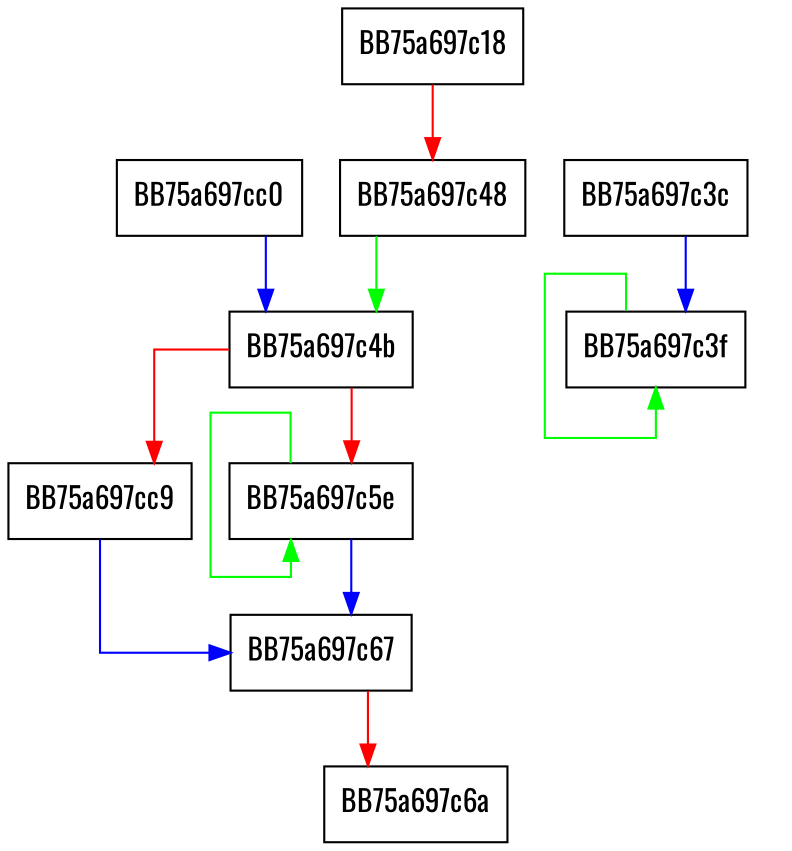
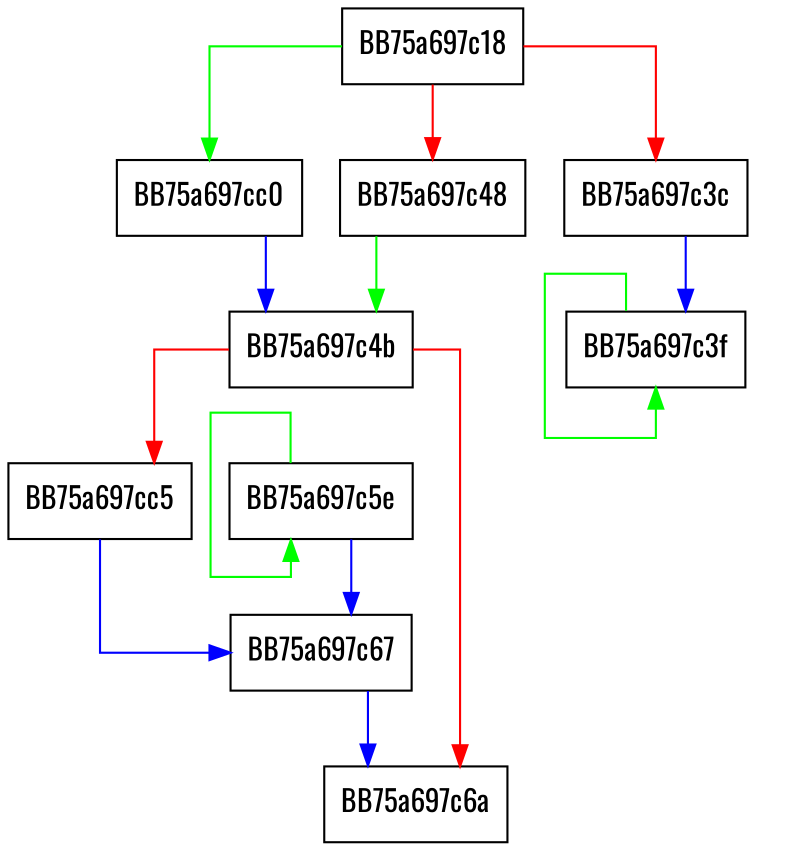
edge "BB75a697c18" -> "BB75a697cc0": added
edge "BB75a697c18" -> "BB75a697c3c": added
edge "BB75a697c4b" -> "BB75a697c5e": now "BB75a697c4b" -> "BB75a697c6a"
node "BB75a697cc9": label "BB75a697cc9" -> "BB75a697cc5"
edge "BB75a697c67" -> "BB75a697c6a": color red -> blue
